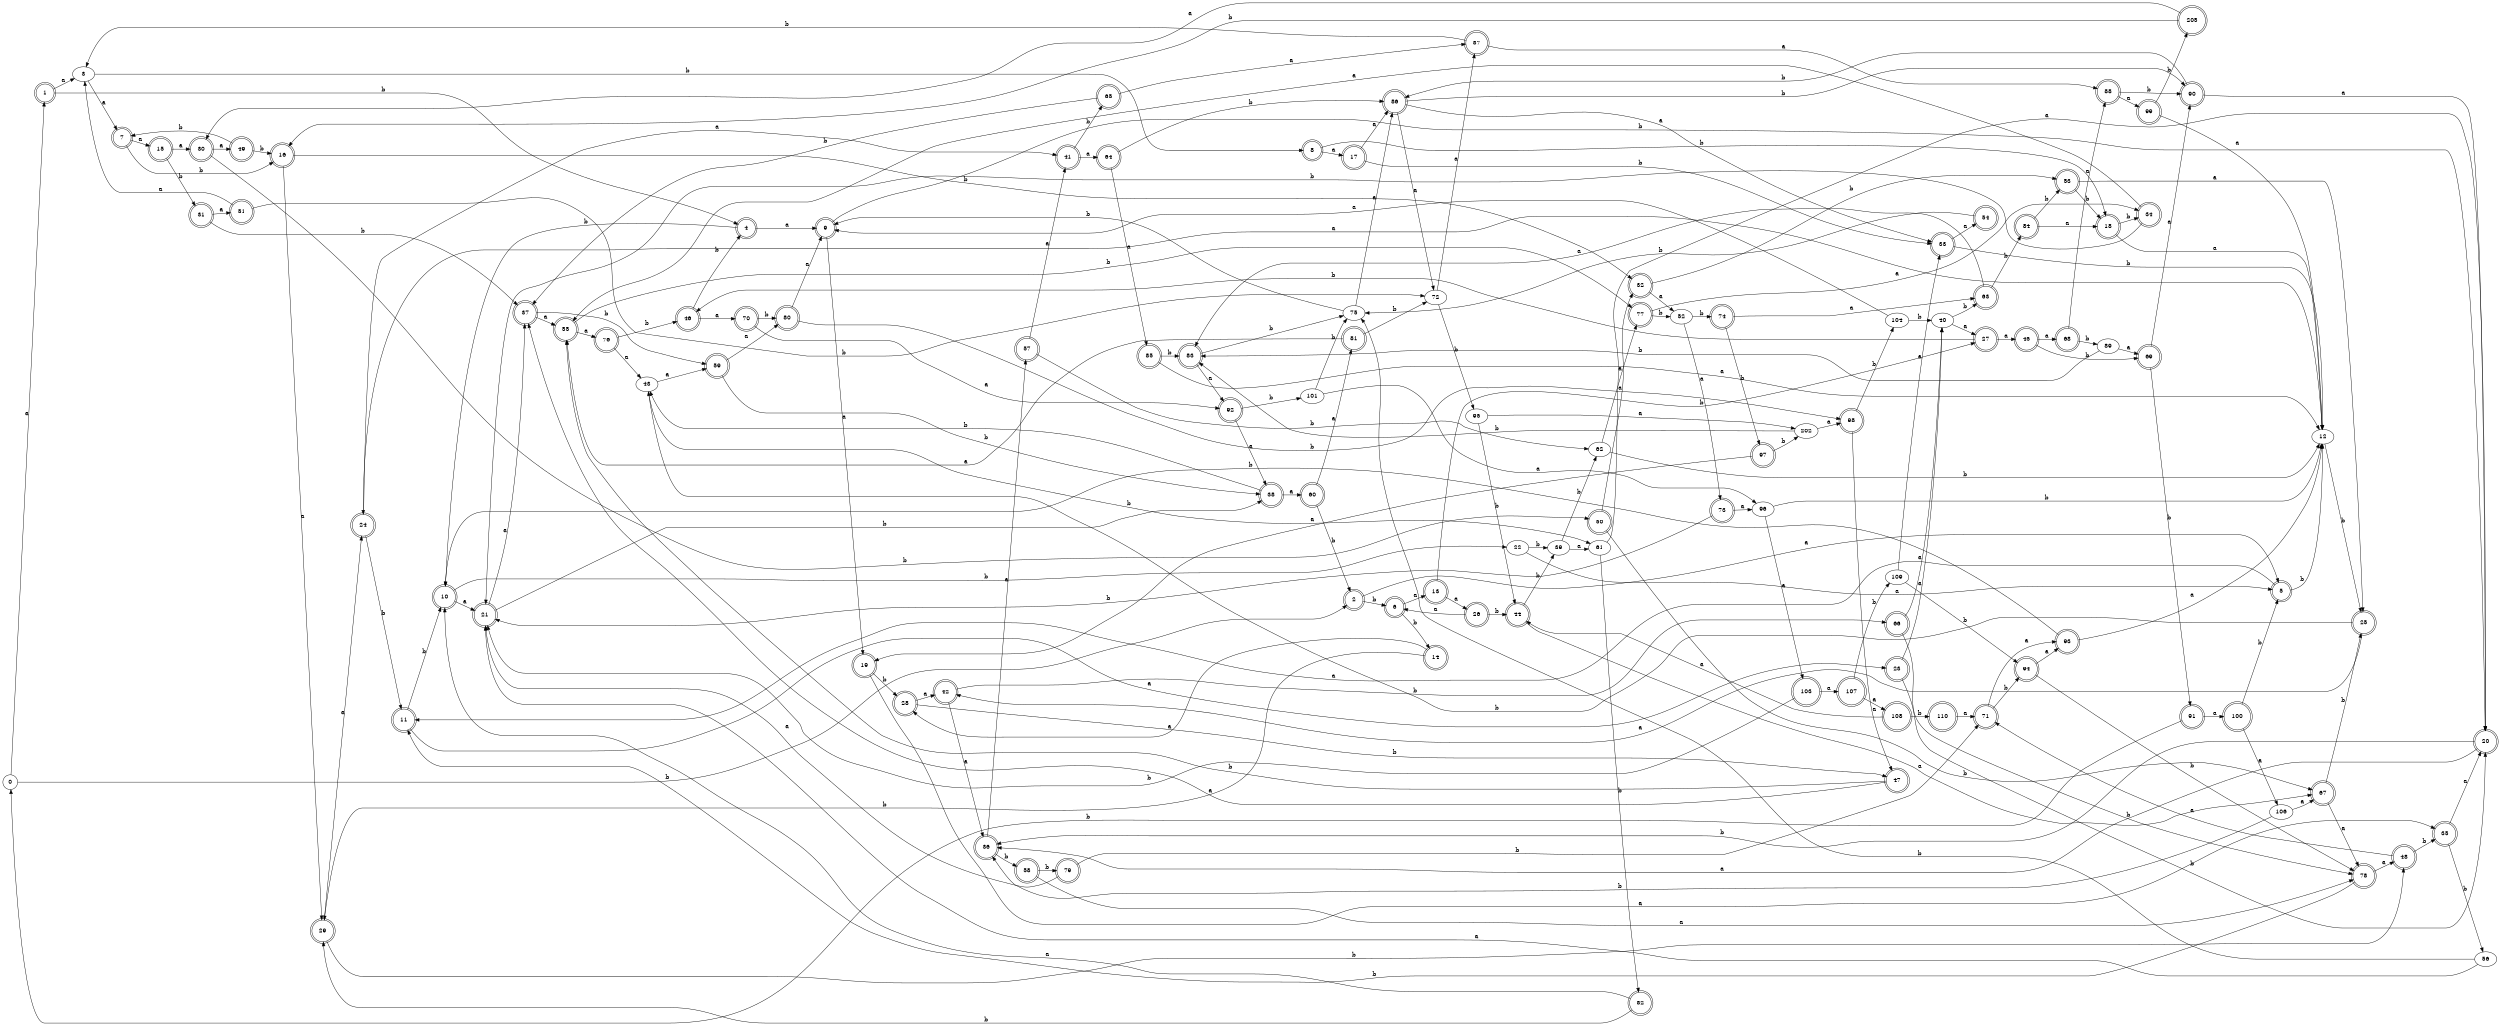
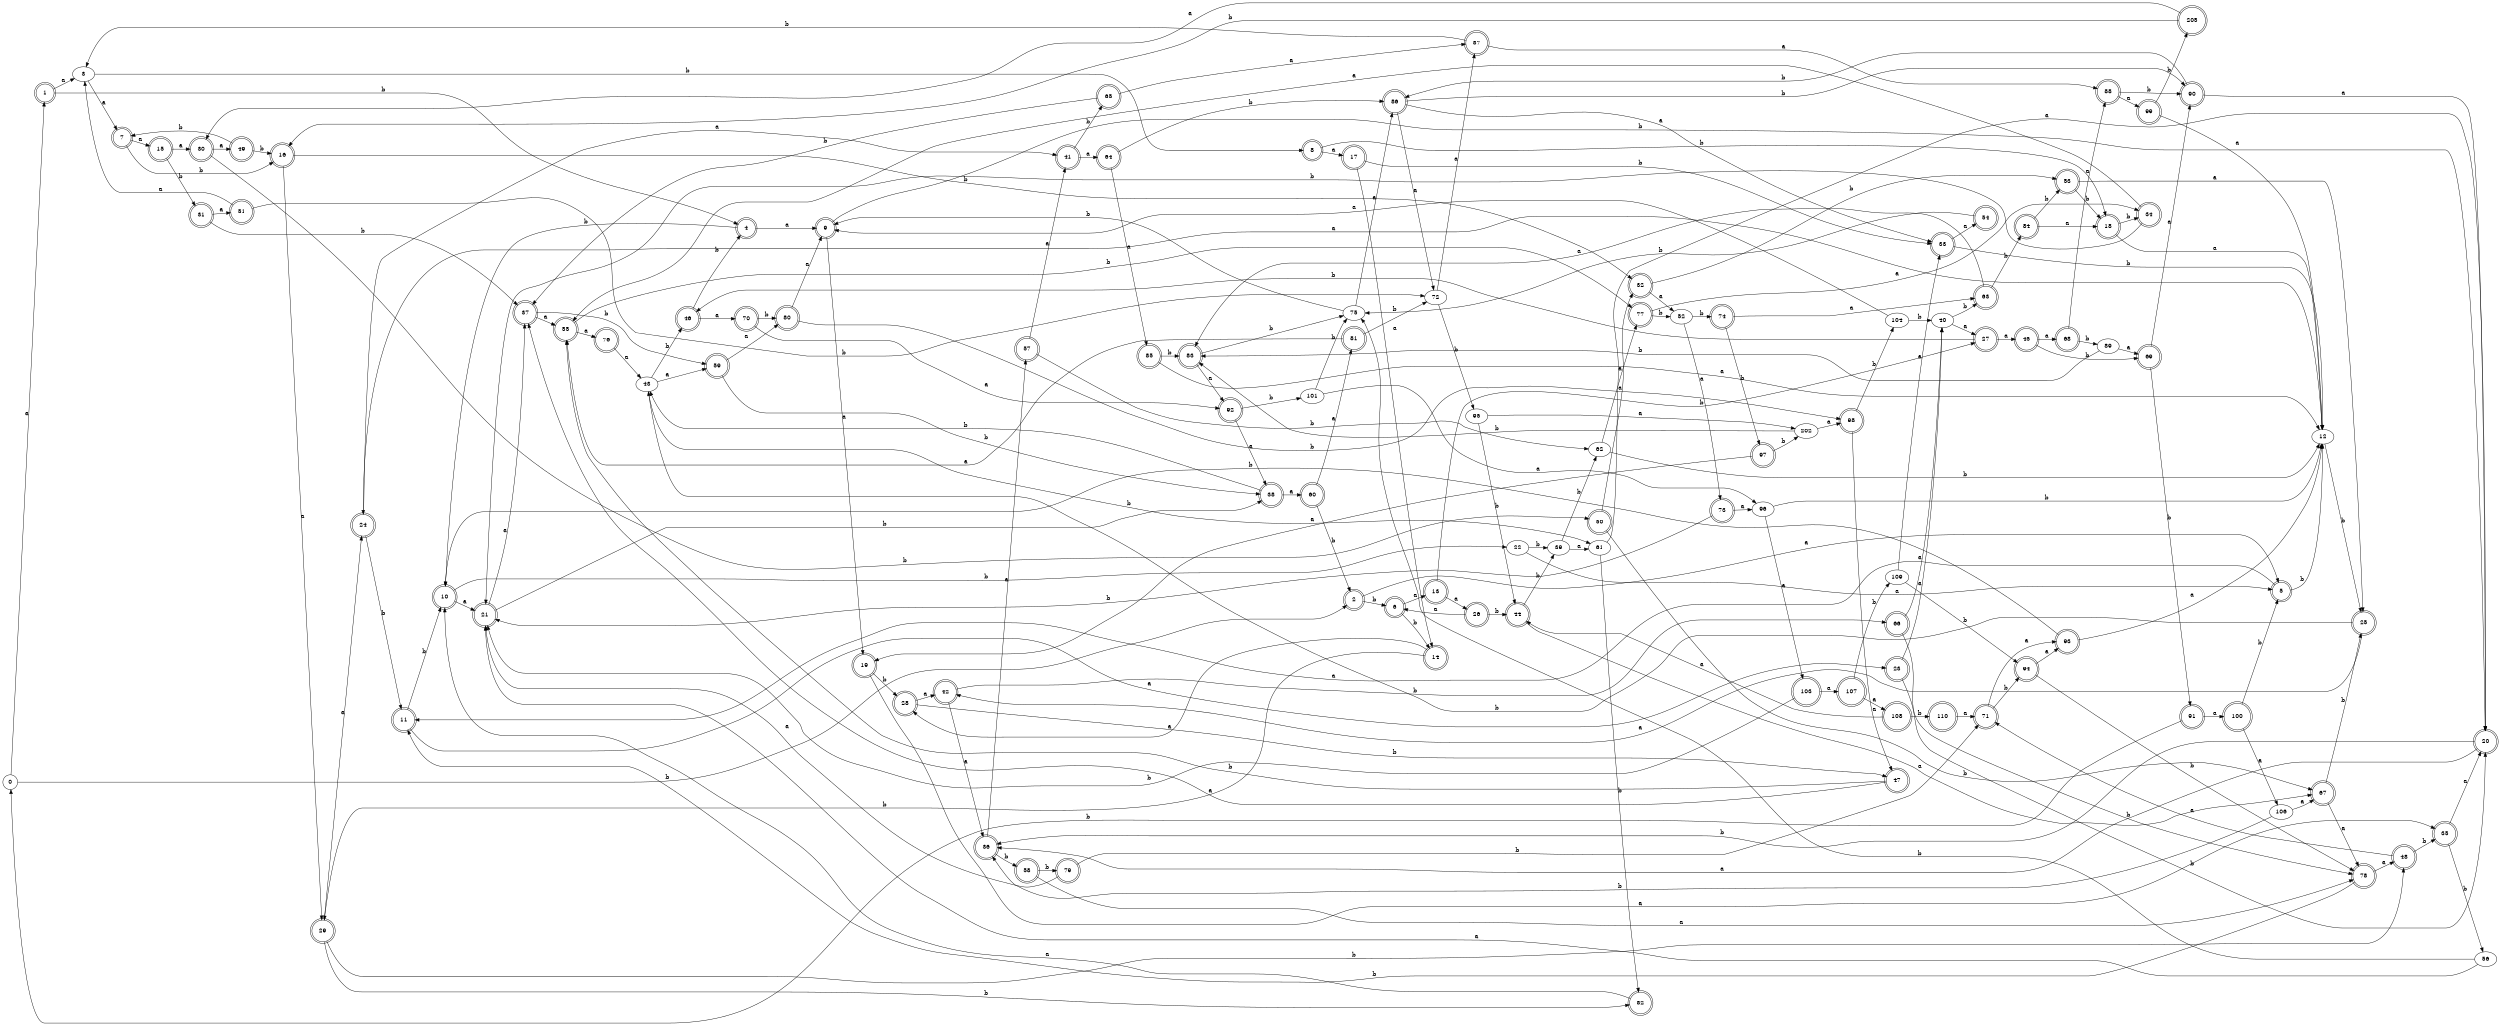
edge "17" -> "86": now "17" -> "14"
edge "76" -> "46": now "43" -> "46"
edge "82" -> "29": reversed
